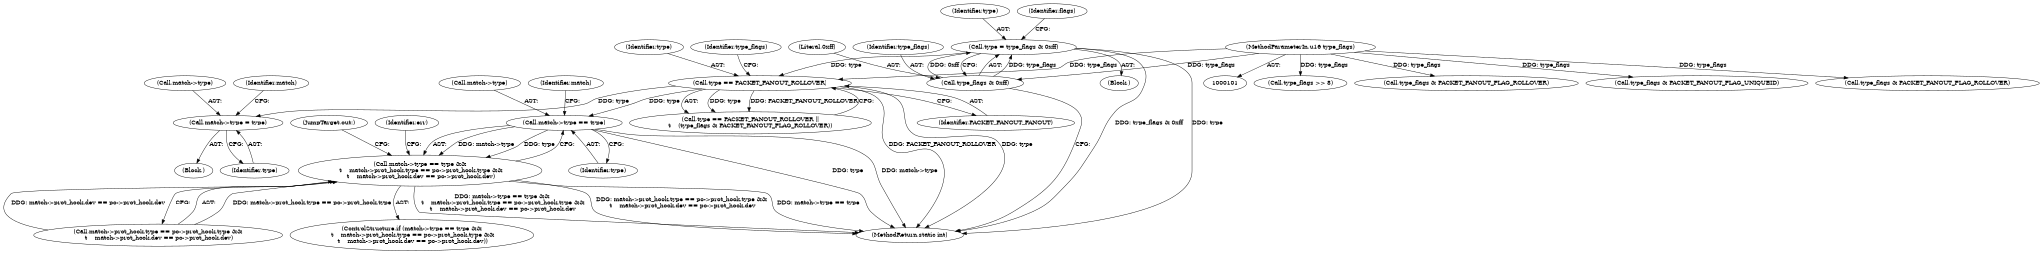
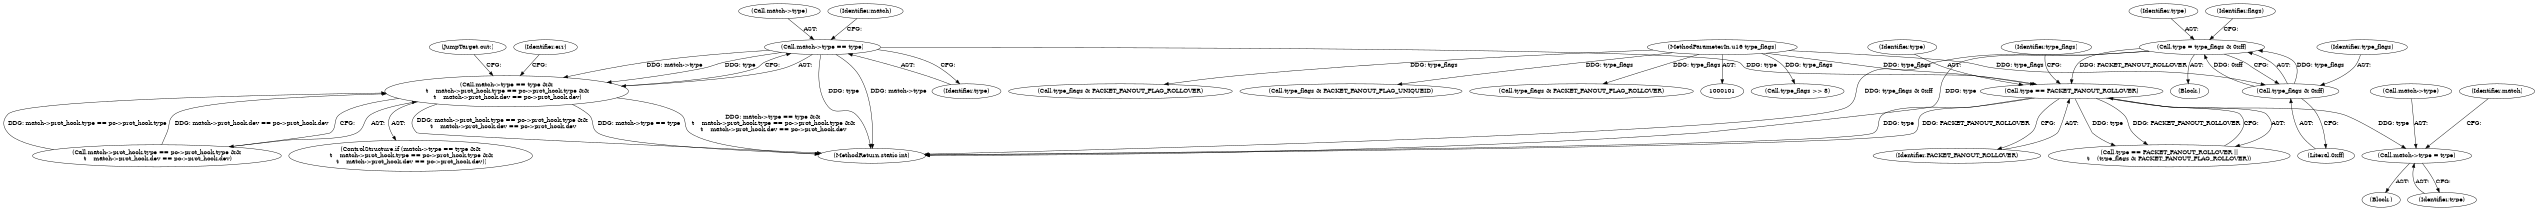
edge "(Call,type = type_flags & 0xff)" -> "(Call,type == PACKET_FANOUT_ROLLOVER)": label "DDG: type" -> "DDG: PACKET_FANOUT_ROLLOVER"
edge "(Call,type == PACKET_FANOUT_ROLLOVER)" -> "(Call,match->type == type)": reversed
node "(Identifier,PACKET_FANOUT_FANOUT)": label "(Identifier,PACKET_FANOUT_FANOUT)" -> "(Identifier,PACKET_FANOUT_ROLLOVER)"
edge "(Call,type_flags & 0xff)" -> "(MethodReturn,static int)": now "(Call,type_flags & 0xff)" -> "(Literal,0xff)"
